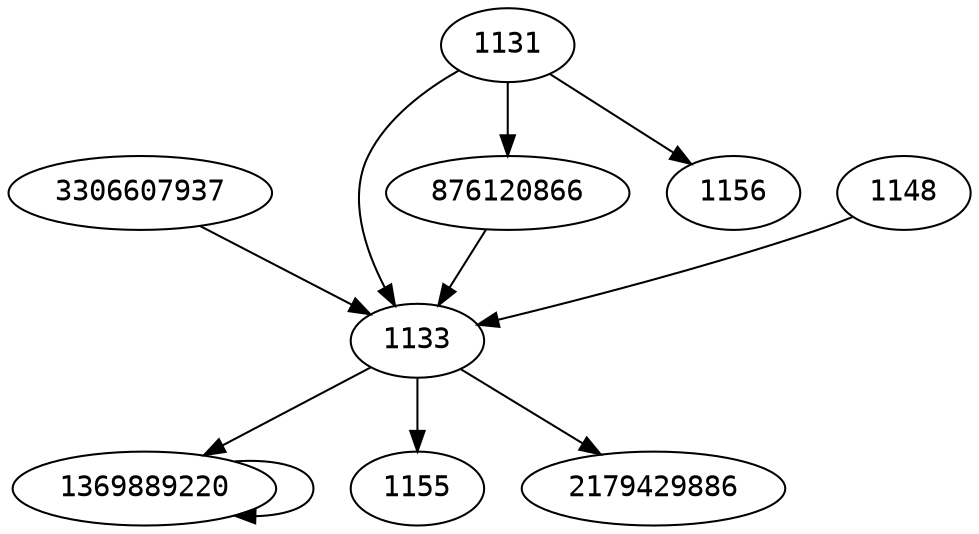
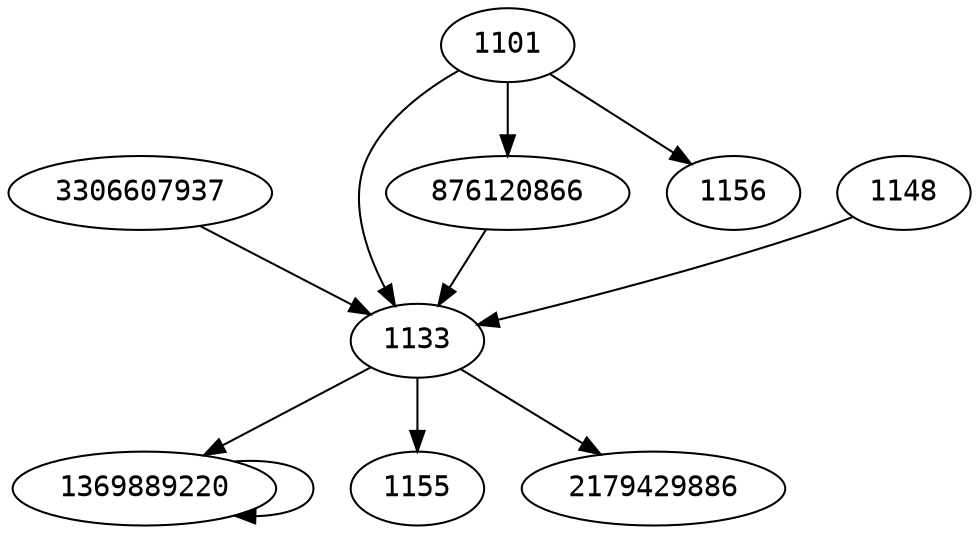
node "1131": label "1131" -> "1101"
